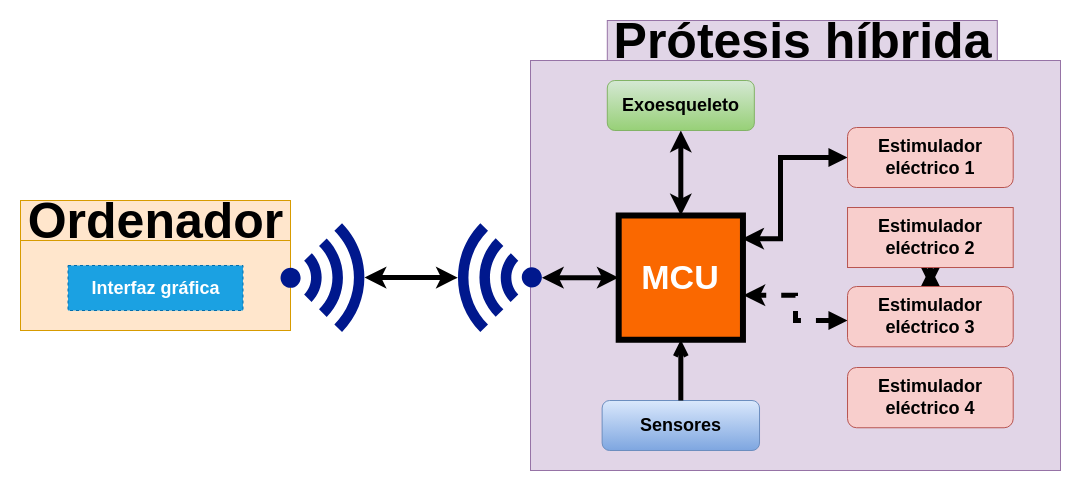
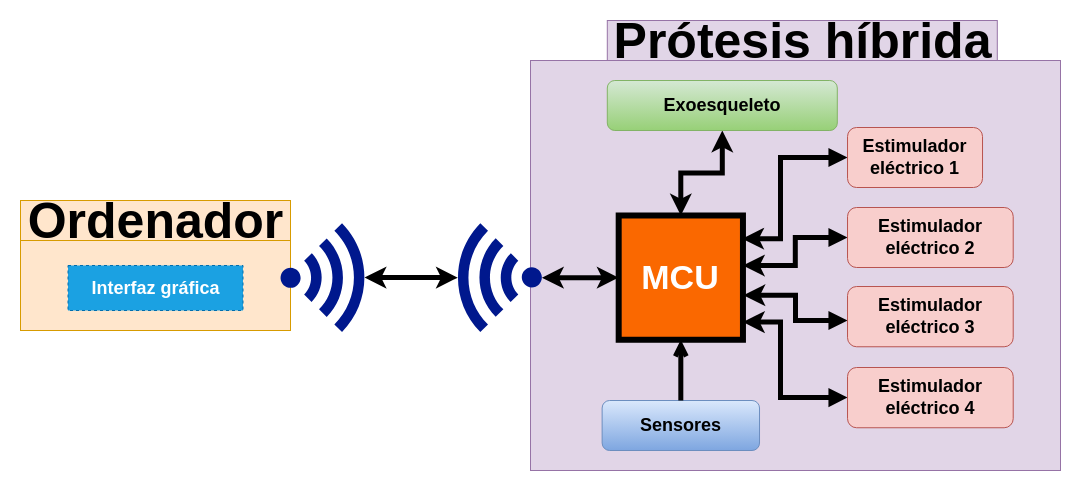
node "Exoesqueleto": size 147x50 -> 230x50
node "Estimulador eléctrico 1": size 166x60 -> 135x60
node "Estimulador eléctrico 2": shape rectangle -> rounded rectangle
edge "Estimulador eléctrico 2" -- "Estimulador eléctrico 3": now "Estimulador eléctrico 2" -- "MCU"
edge "MCU" -- "Estimulador eléctrico 3": style dashed -> solid
edge "MCU" -- "Estimulador eléctrico 4": added
